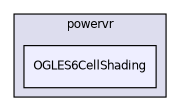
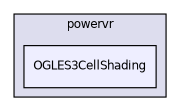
node "OGLES6CellShading": label "OGLES6CellShading" -> "OGLES3CellShading"
